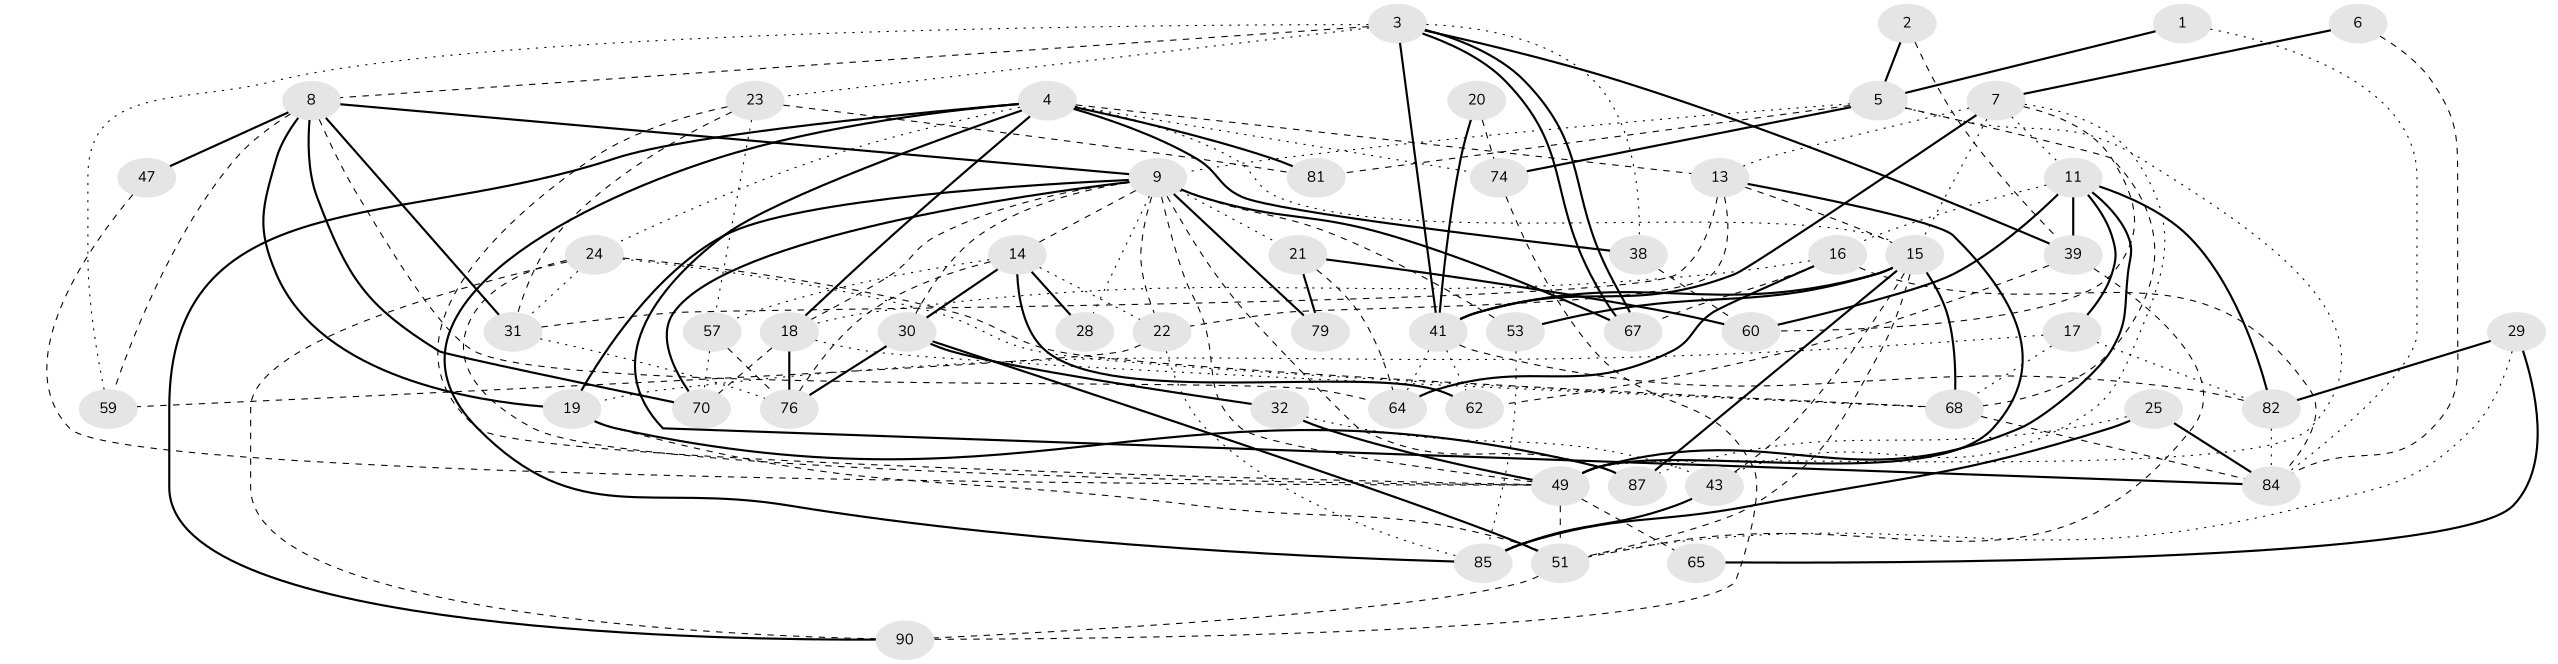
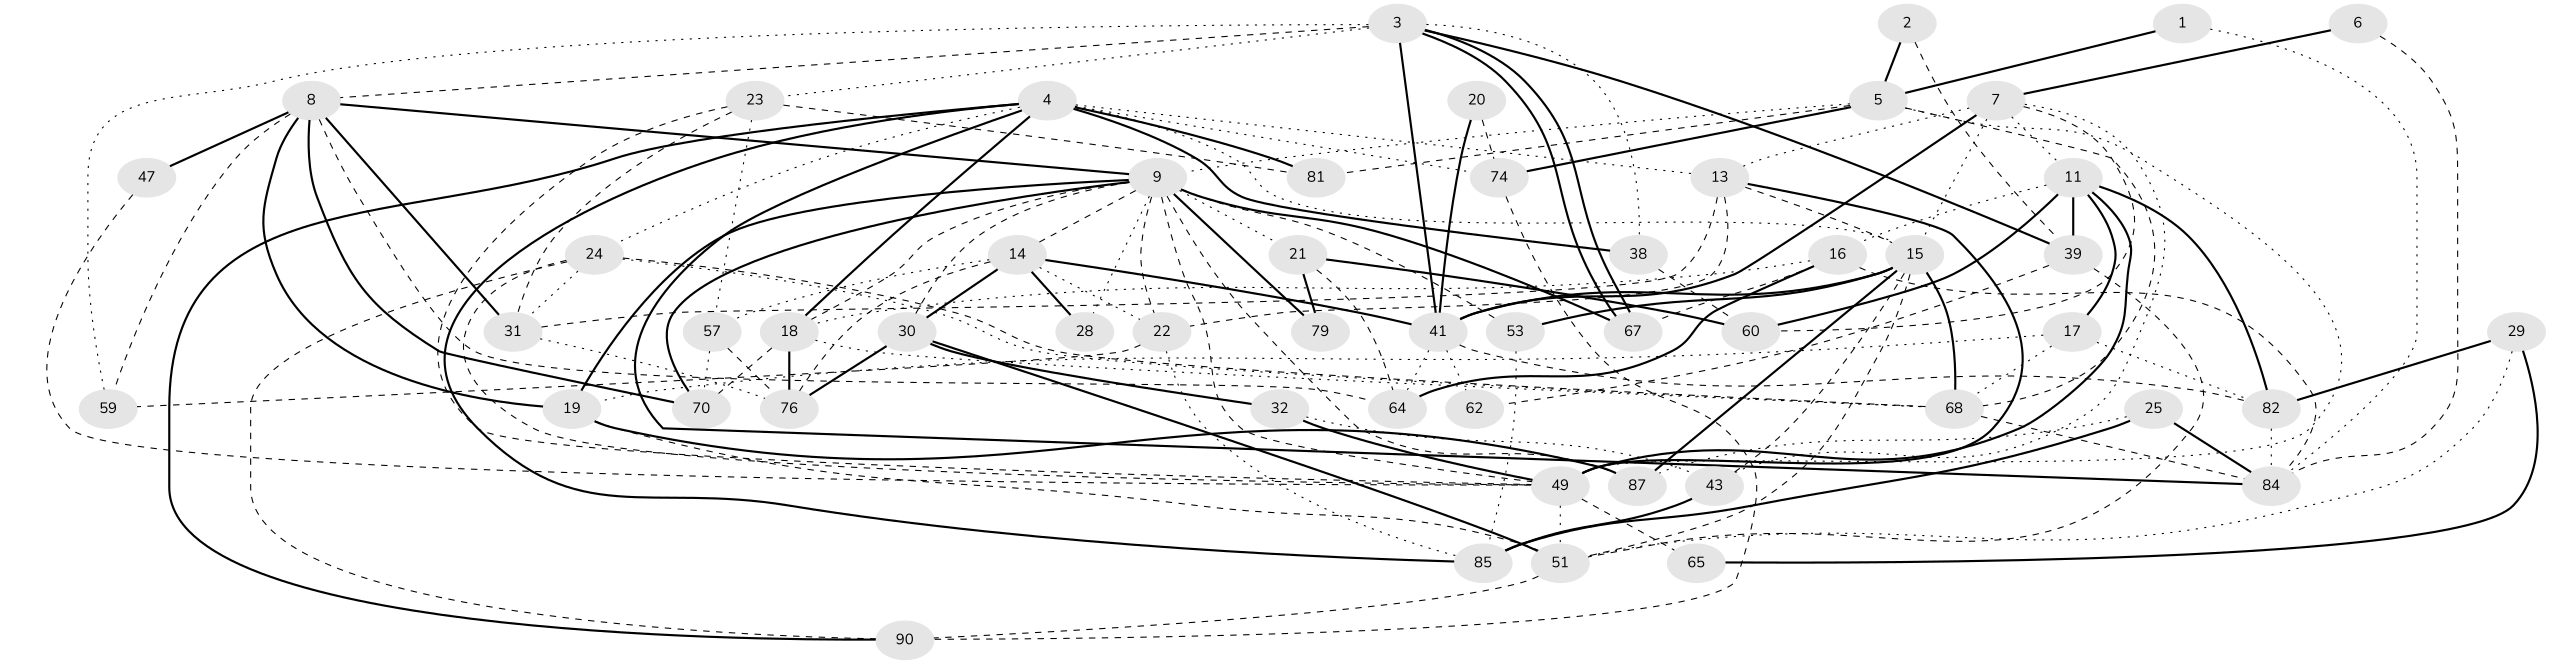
edge "4" -- "13": style dashed -> dotted
edge "14" -- "62": now "14" -- "41"
edge "49" -- "51": style dashed -> dotted
